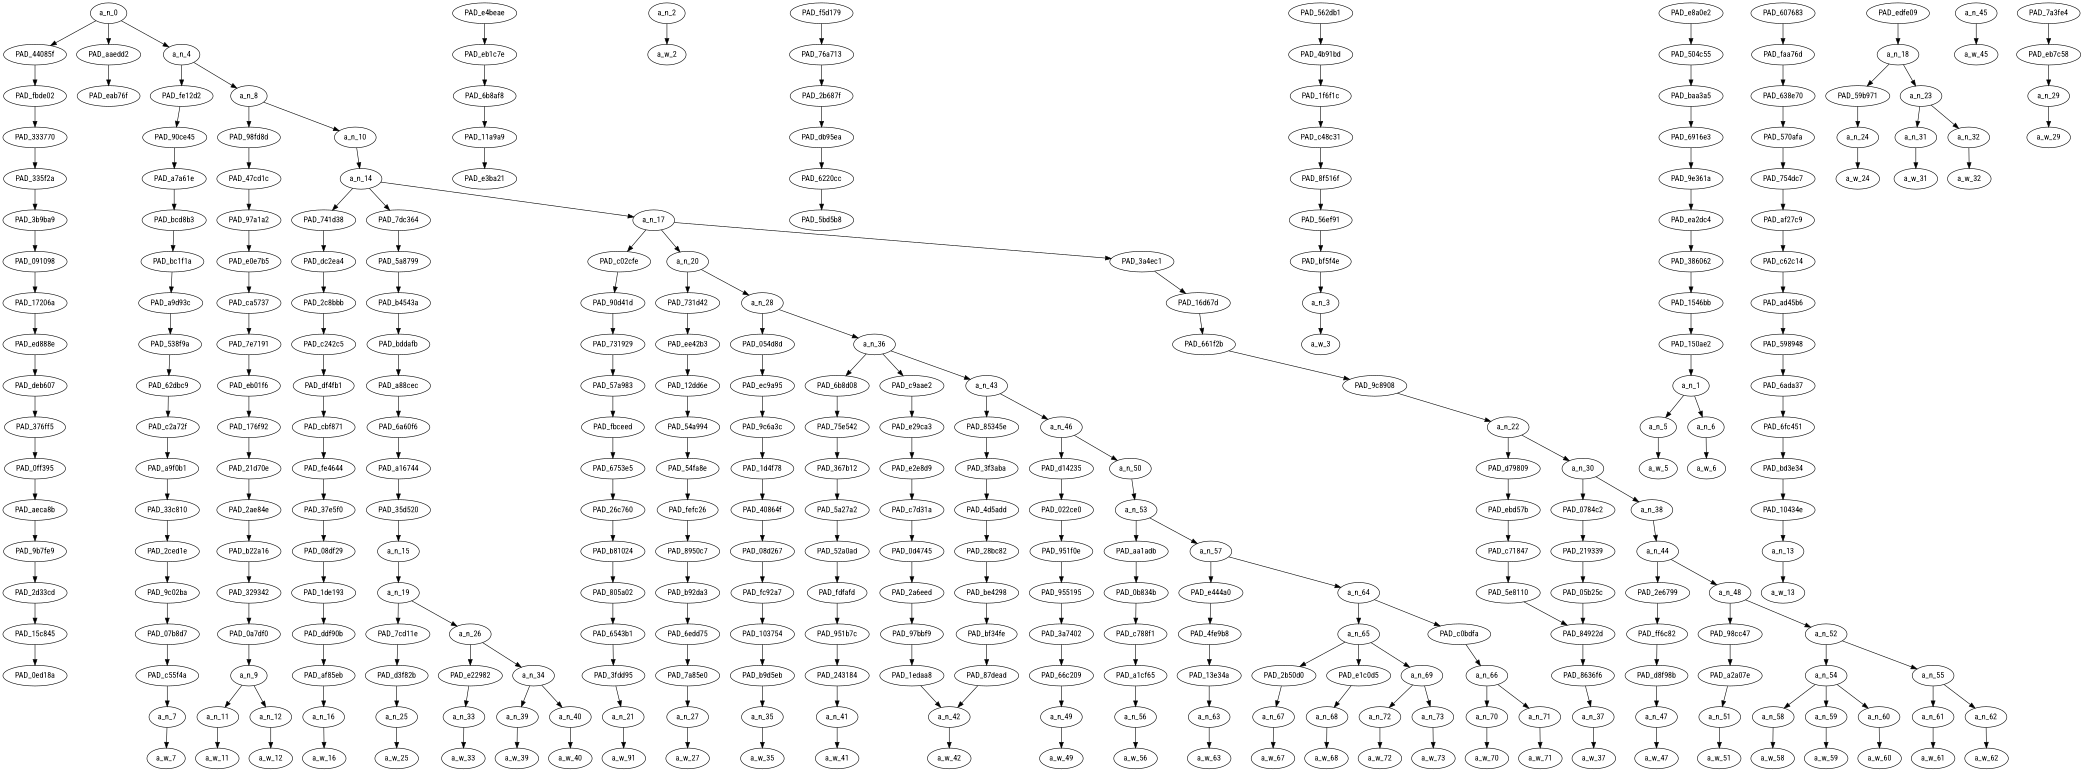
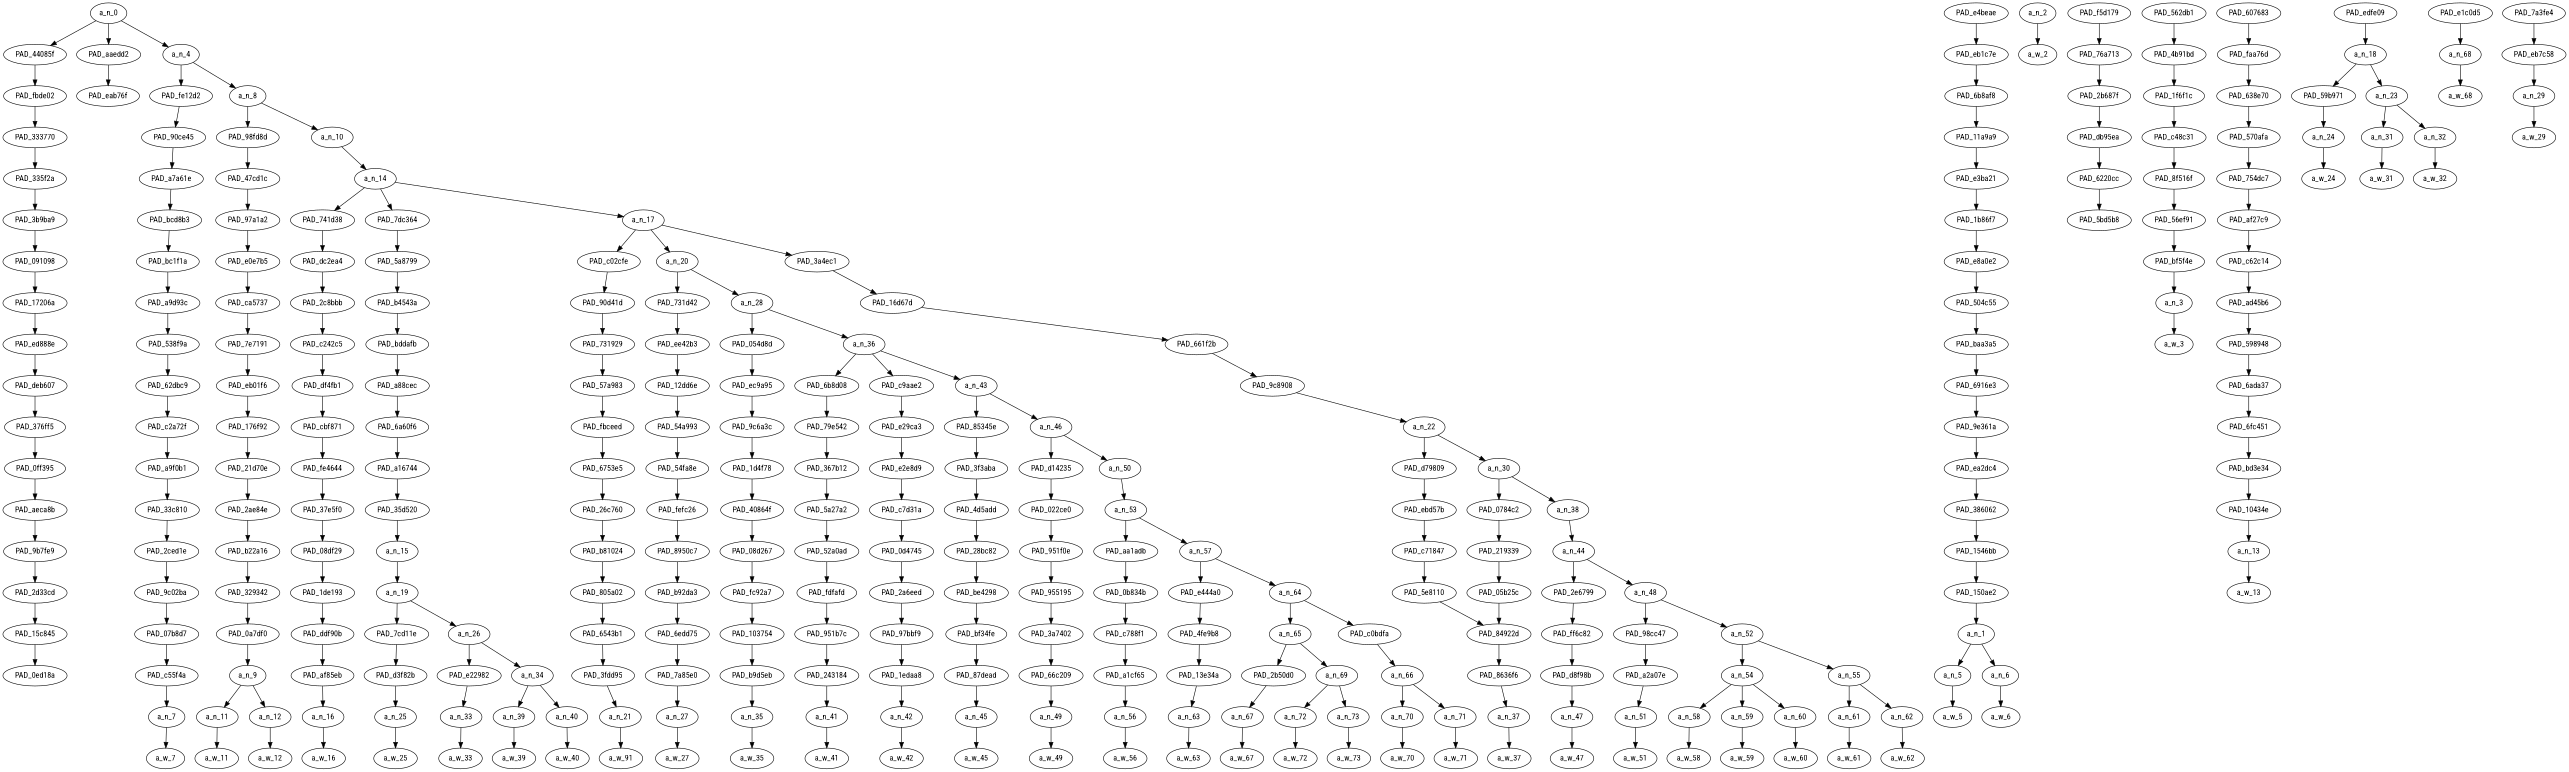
node "PAD_1b86f7": added
node "PAD_54a994": label "PAD_54a994" -> "PAD_54a993"
node "PAD_75e542": label "PAD_75e542" -> "PAD_79e542"
edge "a_n_65" -> "PAD_e1c0d5": removed
edge "PAD_87dead" -> "a_n_42": now "PAD_87dead" -> "a_n_45"
